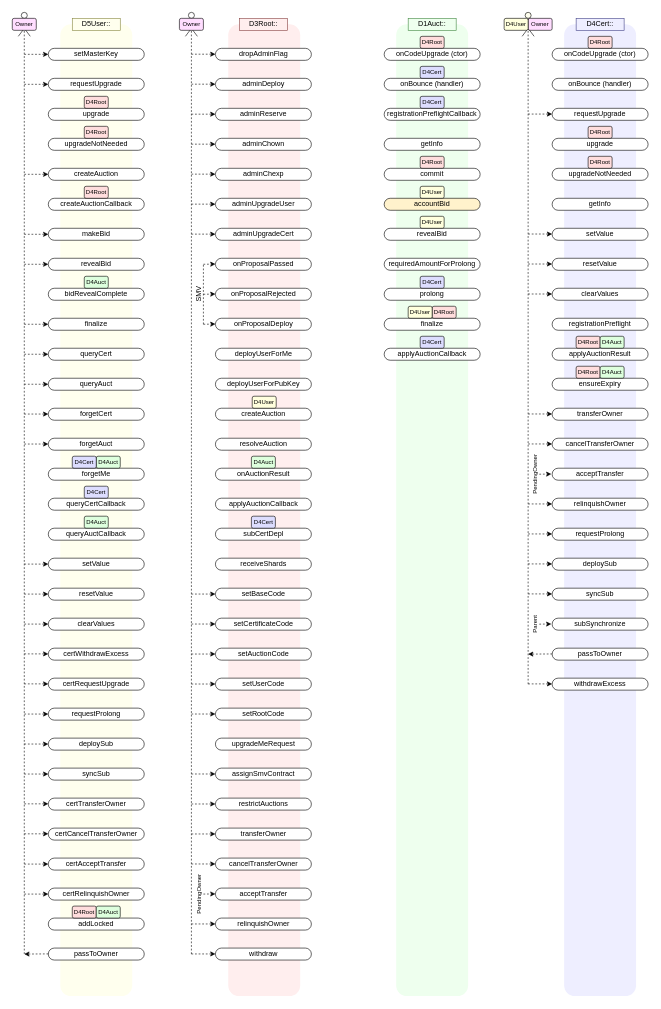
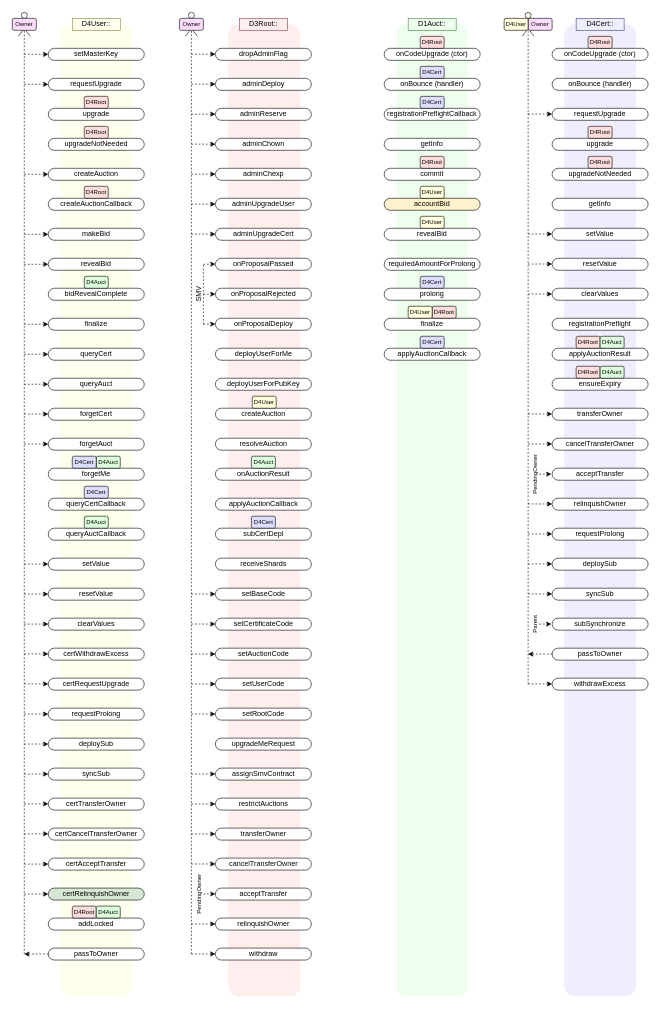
node "D5User::": label "D5User::" -> "D4User::"
node "certRelinquishOwner": fillcolor #ffffff -> #d5e8d4
